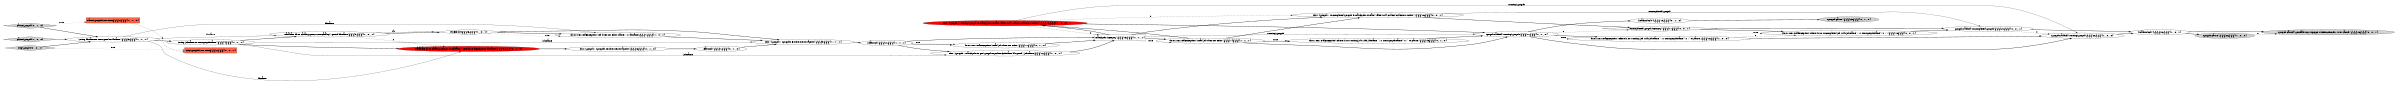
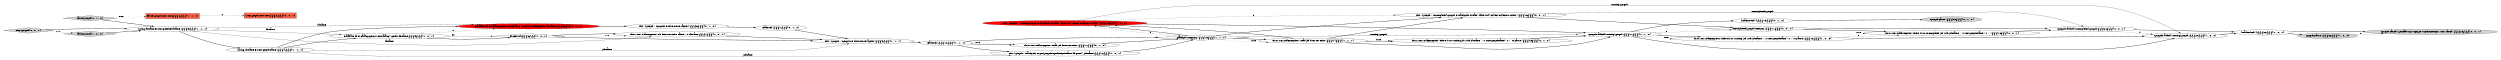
node "matchJobs.isEmpty()@@@13@@@['1', '1', '1']": shape box -> diamond
edge "stopSyncJob['0', '0', '1']" -> "StopSyncJobStmt stmt@@@2@@@['0', '0', '1']": now "stopSyncJob['0', '0', '1']" -> "pauseSyncJob['1', '0', '0']"
